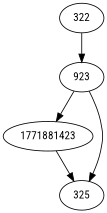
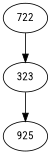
node "322": label "322" -> "722"
node "923": label "923" -> "323"
node "1771881423": removed
node "325": label "325" -> "925"
